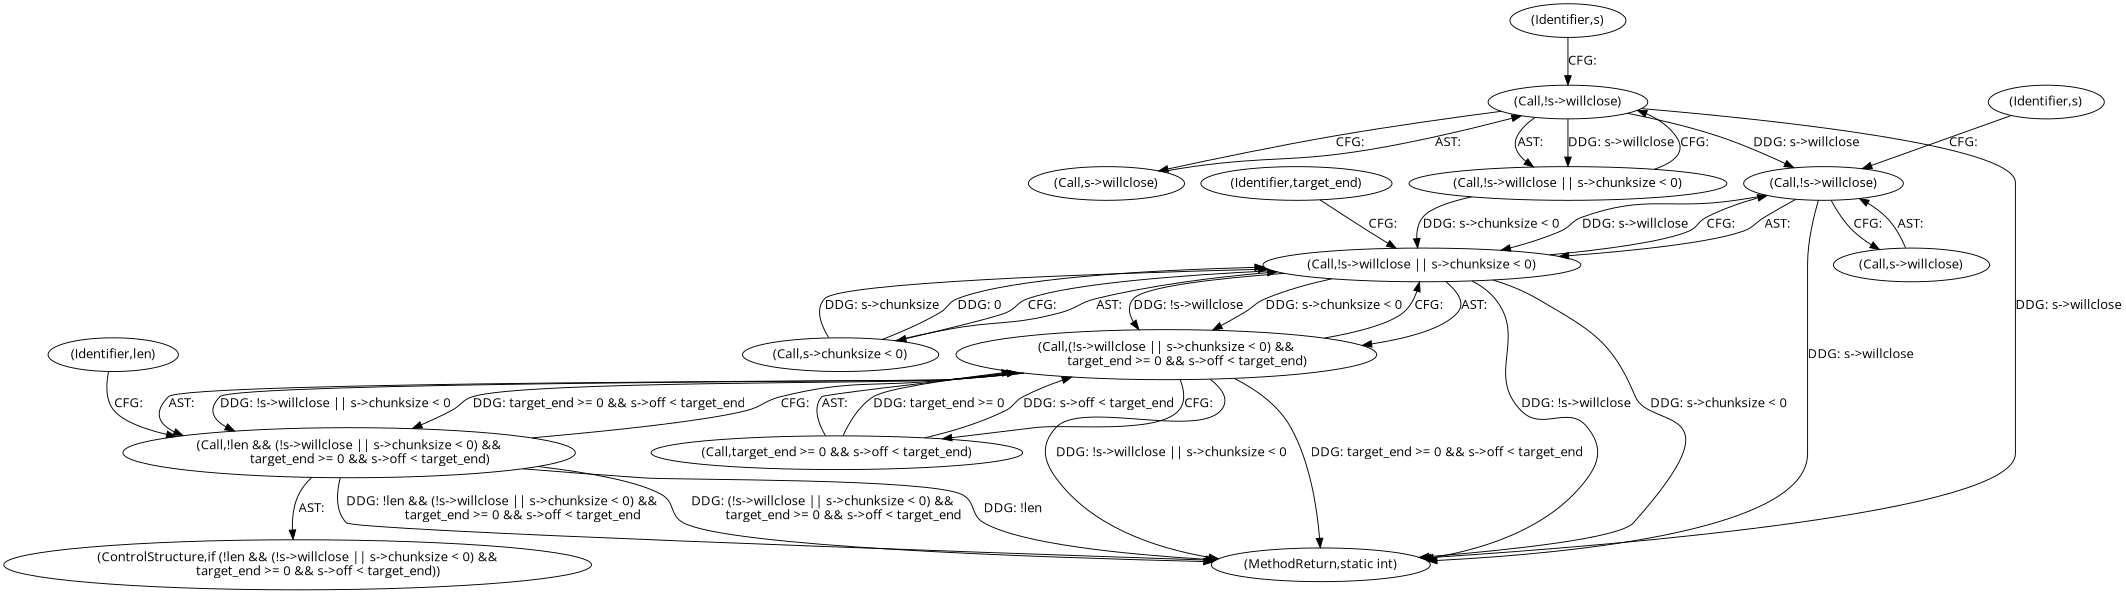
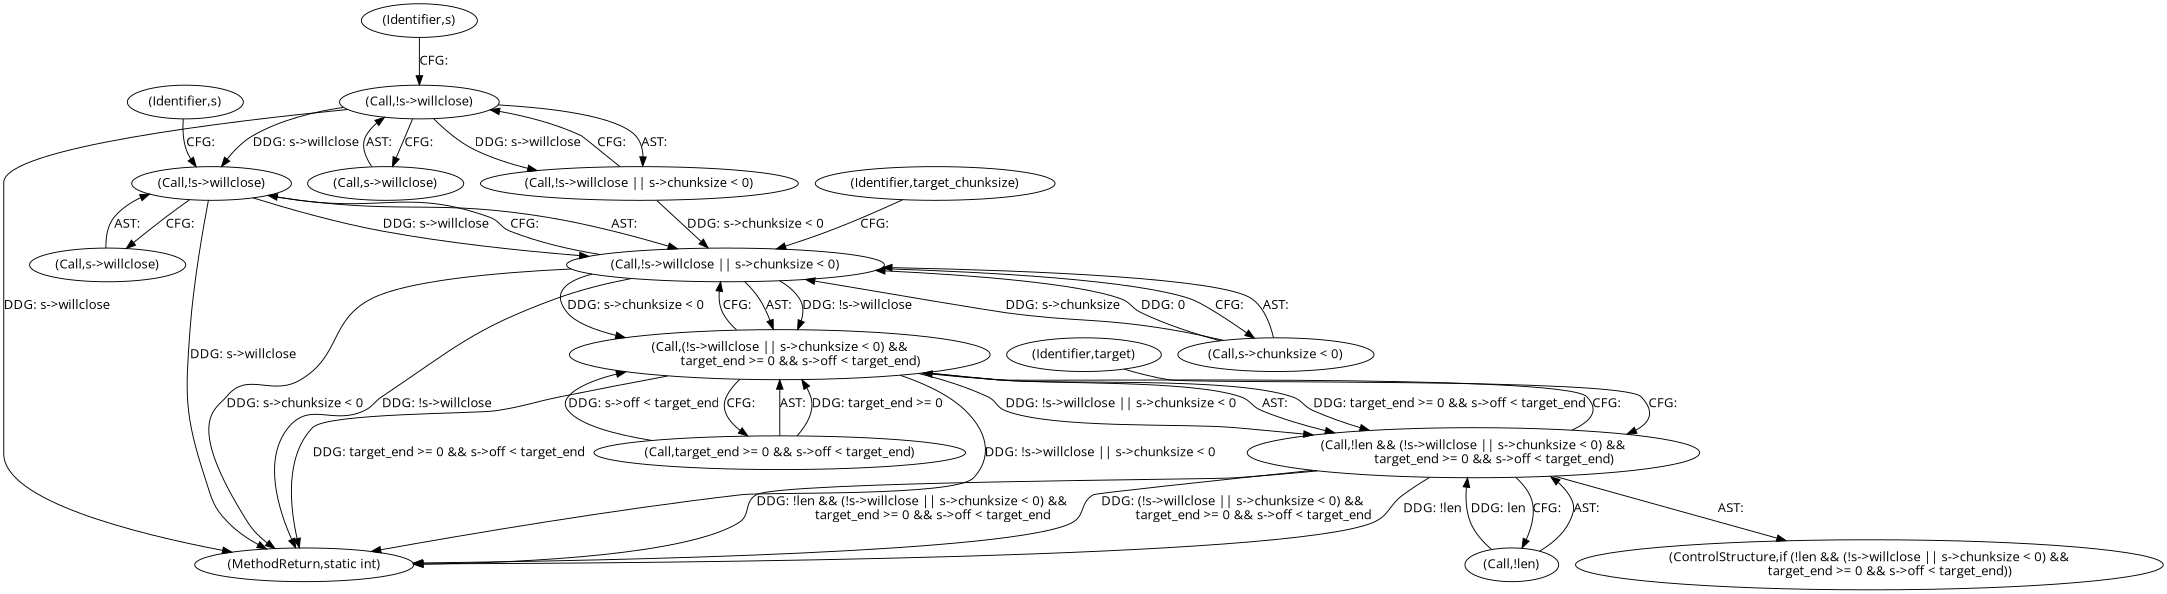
node "(Identifier,target_end)": label "(Identifier,target_end)" -> "(Identifier,target_chunksize)"
node "(Identifier,len)": label "(Identifier,len)" -> "(Identifier,target)"
node "(Call,!len)": added
